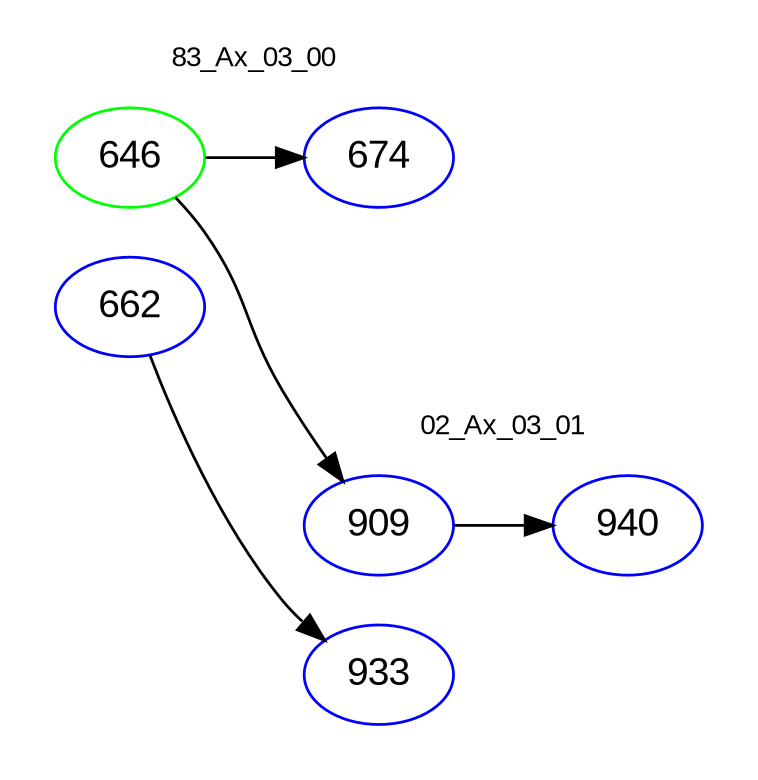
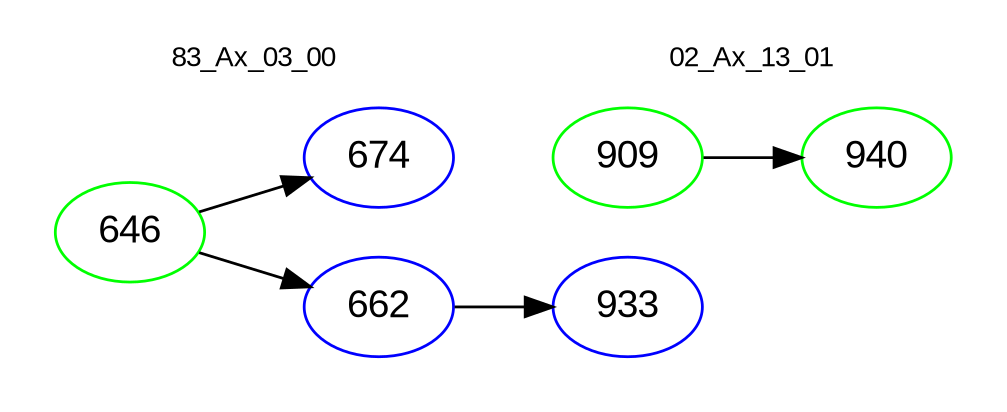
edge "646" -> "909": now "646" -> "662"
cluster "02_Ax_03_01": label "02_Ax_03_01" -> "02_Ax_13_01"
node "909": color blue -> green
node "940": color blue -> green
